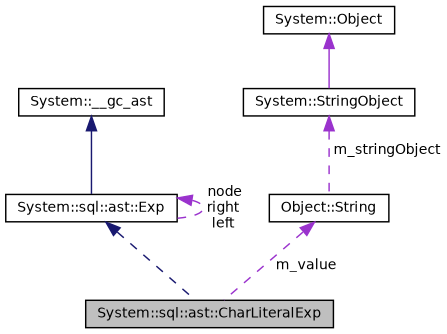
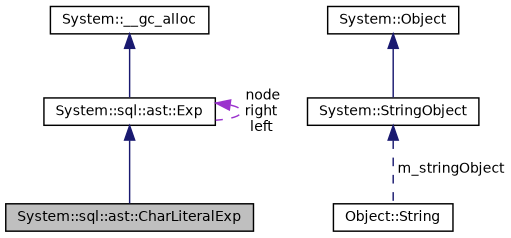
edge "System::StringObject" -> "System::Object": color darkorchid3 -> midnightblue
node "System::__gc_ast": label "System::__gc_ast" -> "System::__gc_alloc"
edge "Object::String" -> "System::StringObject": color darkorchid3 -> midnightblue
edge "System::sql::ast::CharLiteralExp" -> "System::sql::ast::Exp": style dashed -> solid
edge "System::sql::ast::CharLiteralExp" -> "Object::String": removed, label "m_value"
